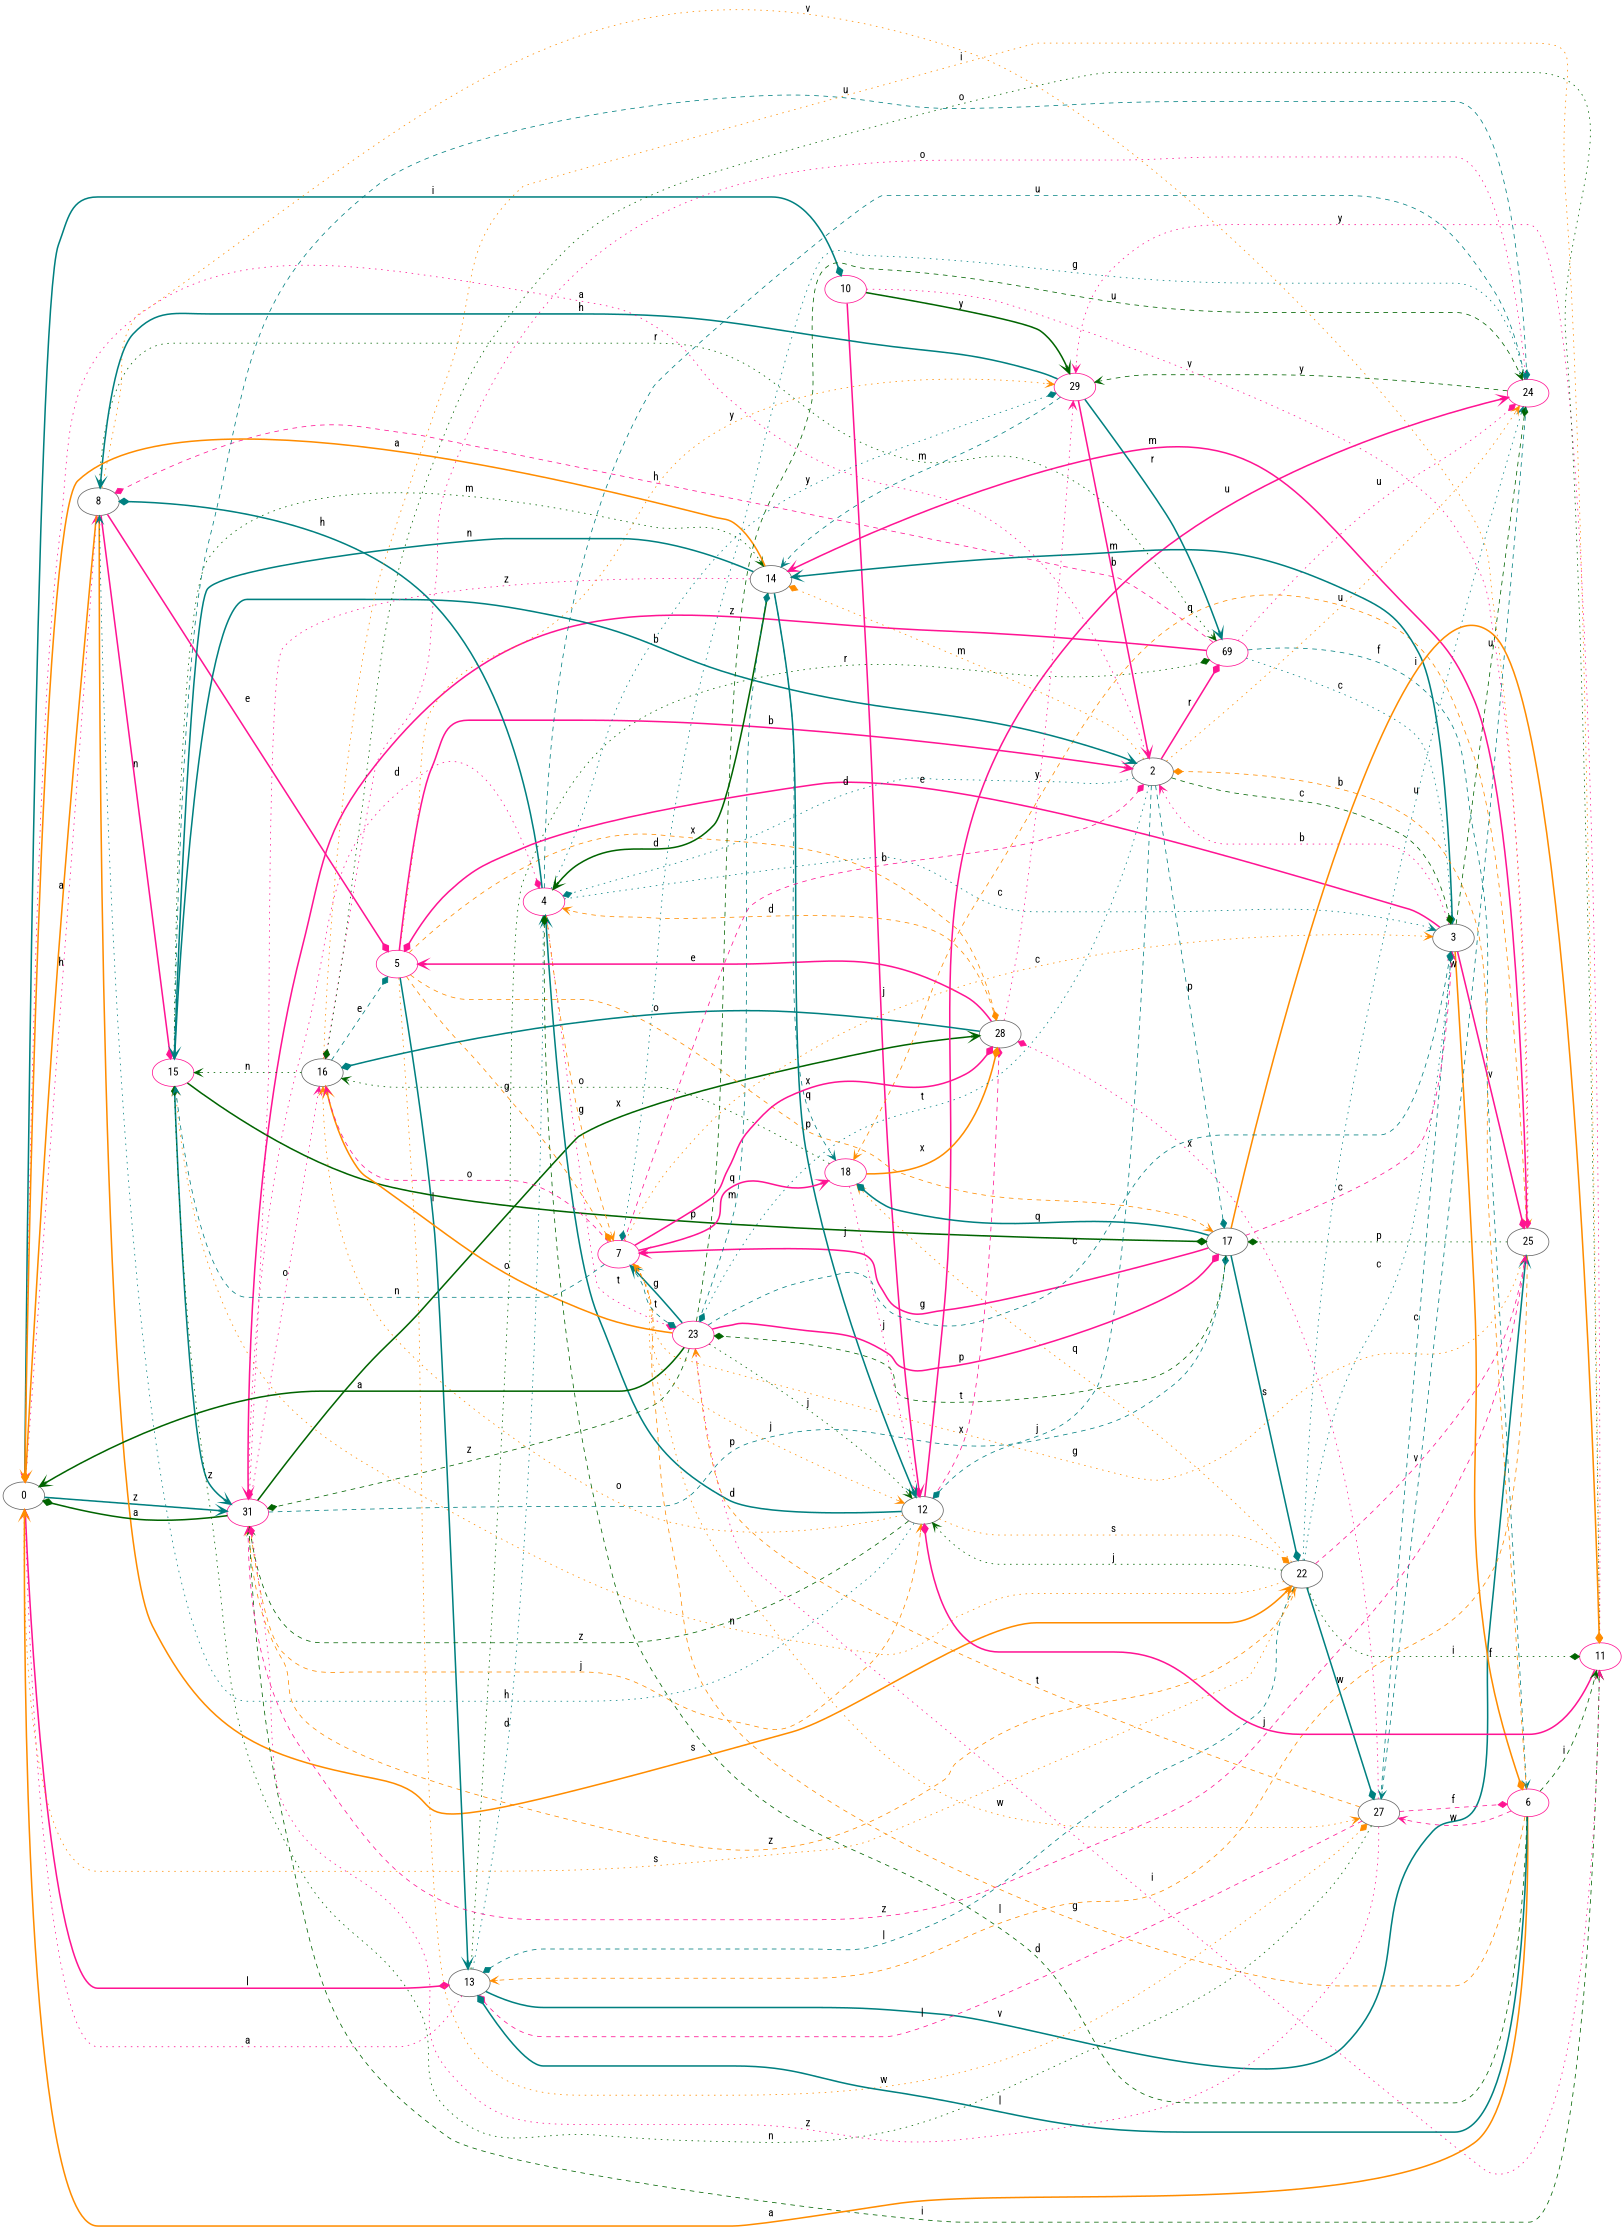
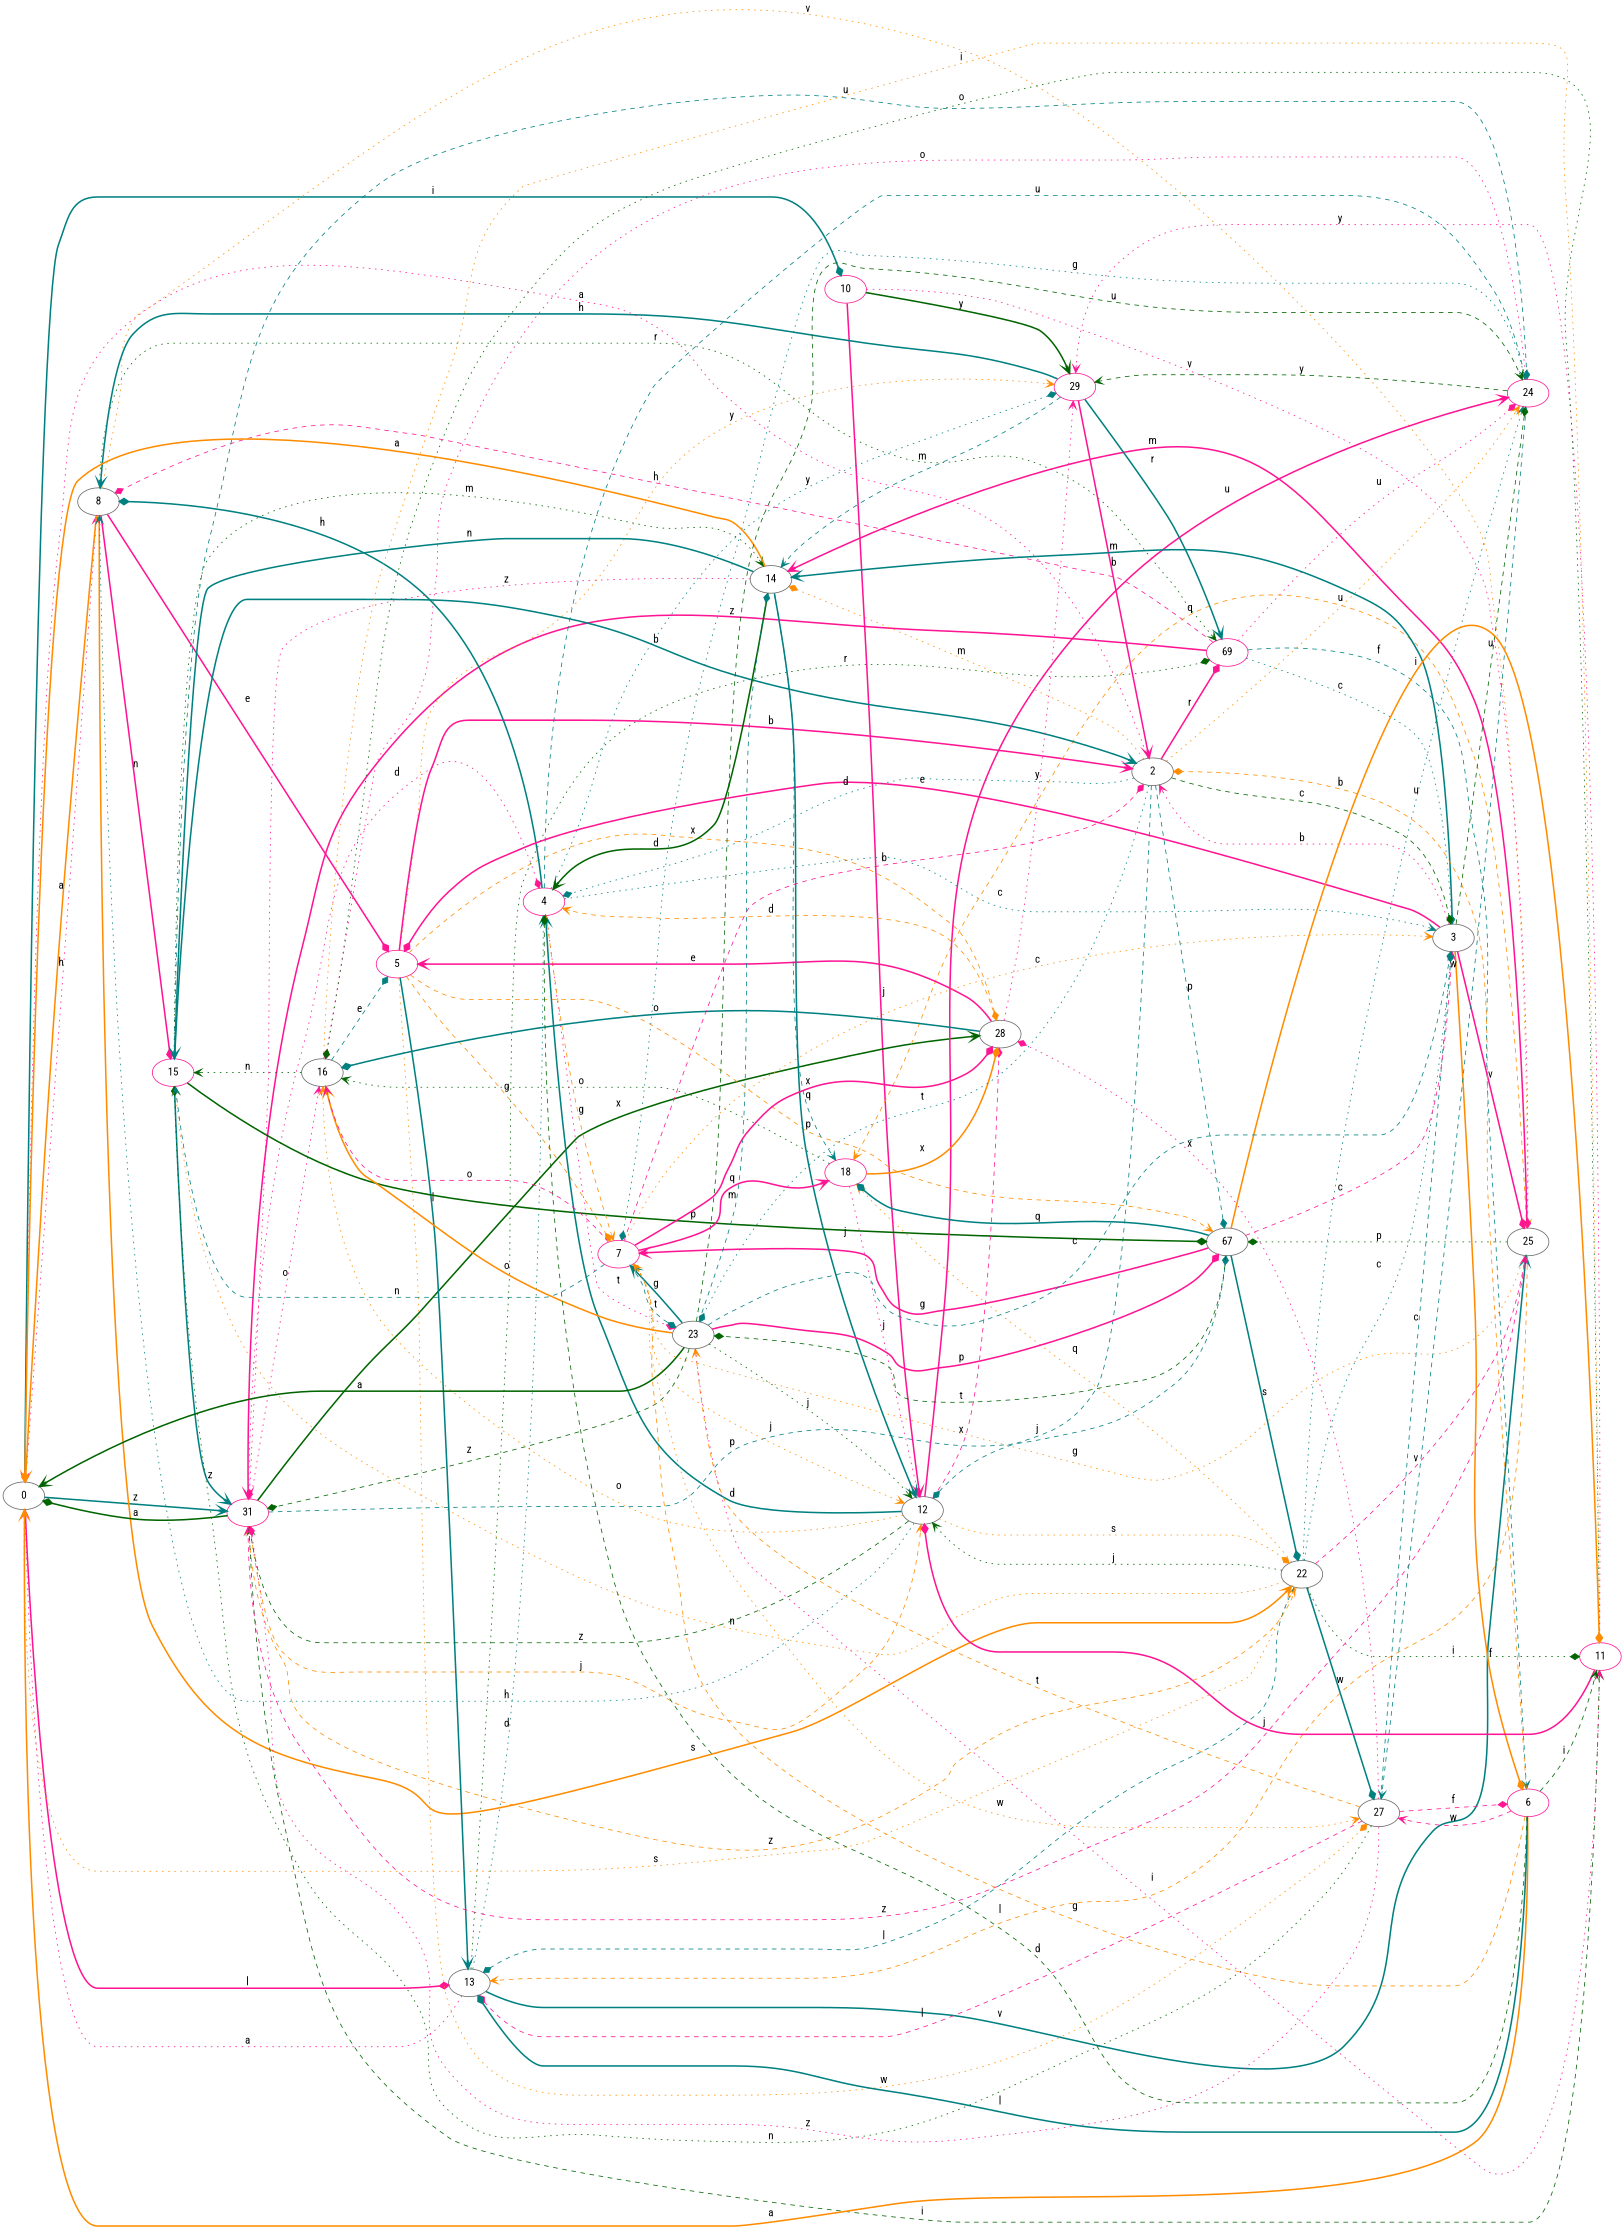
node "17": label "17" -> "67"
node "23": color deeppink -> gray40
